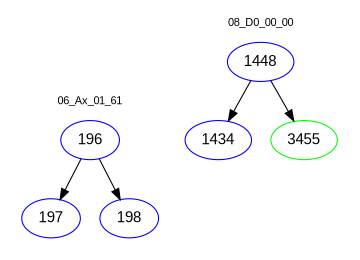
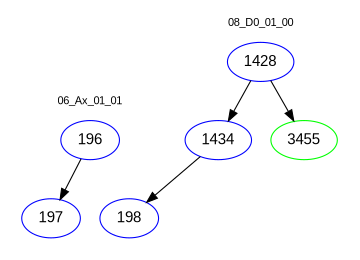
cluster "08_D0_00_00": label "08_D0_00_00" -> "08_D0_01_00"
node "1448": label "1448" -> "1428"
cluster "06_Ax_01_61": label "06_Ax_01_61" -> "06_Ax_01_01"
edge "196" -> "198": now "1434" -> "198"
